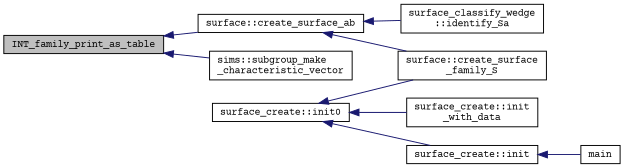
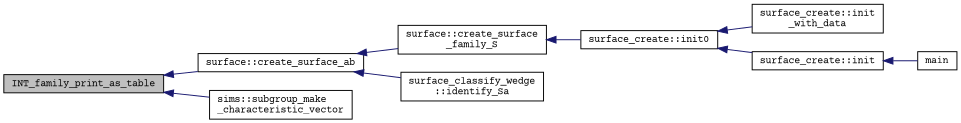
edge "surface::create_surface _family_S" -> "surface_create::init0": reversed
